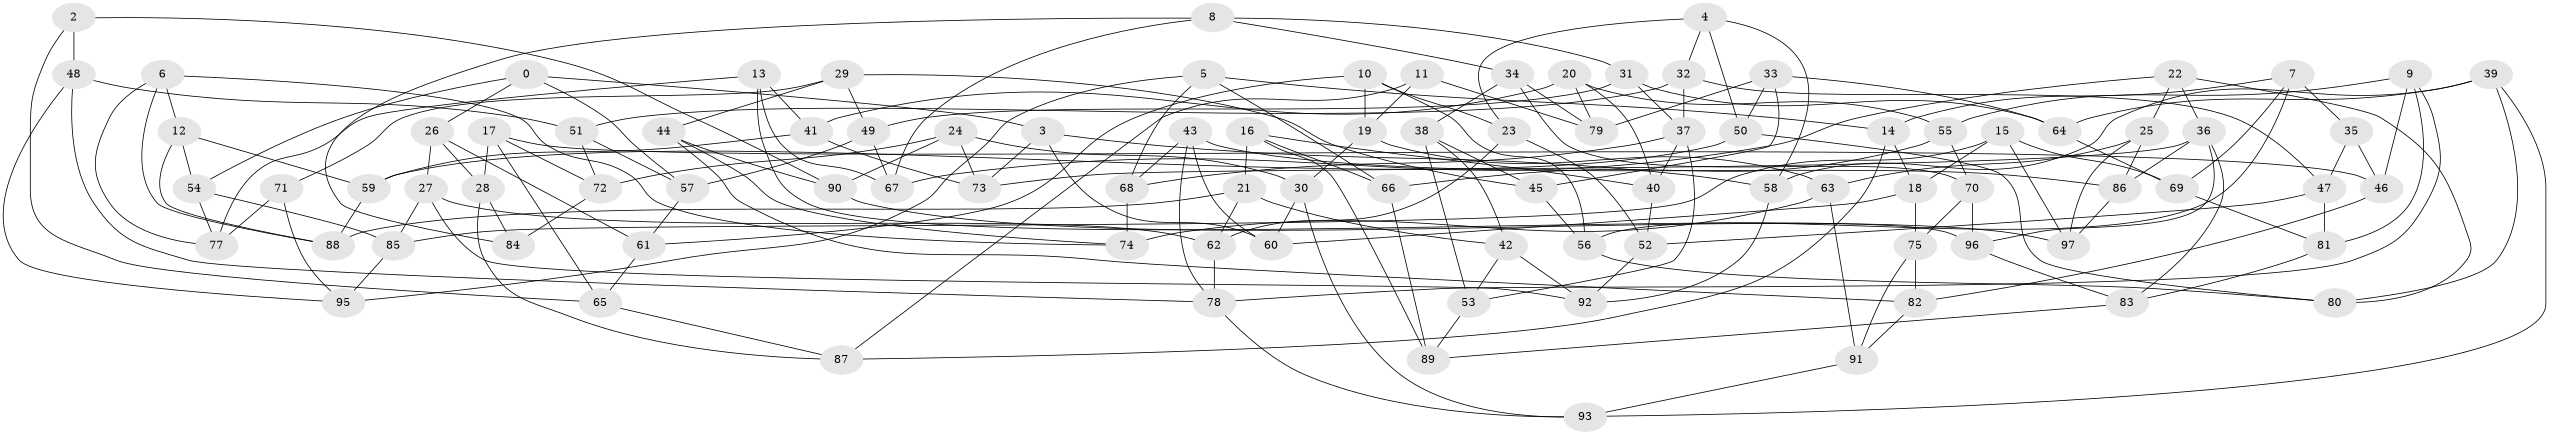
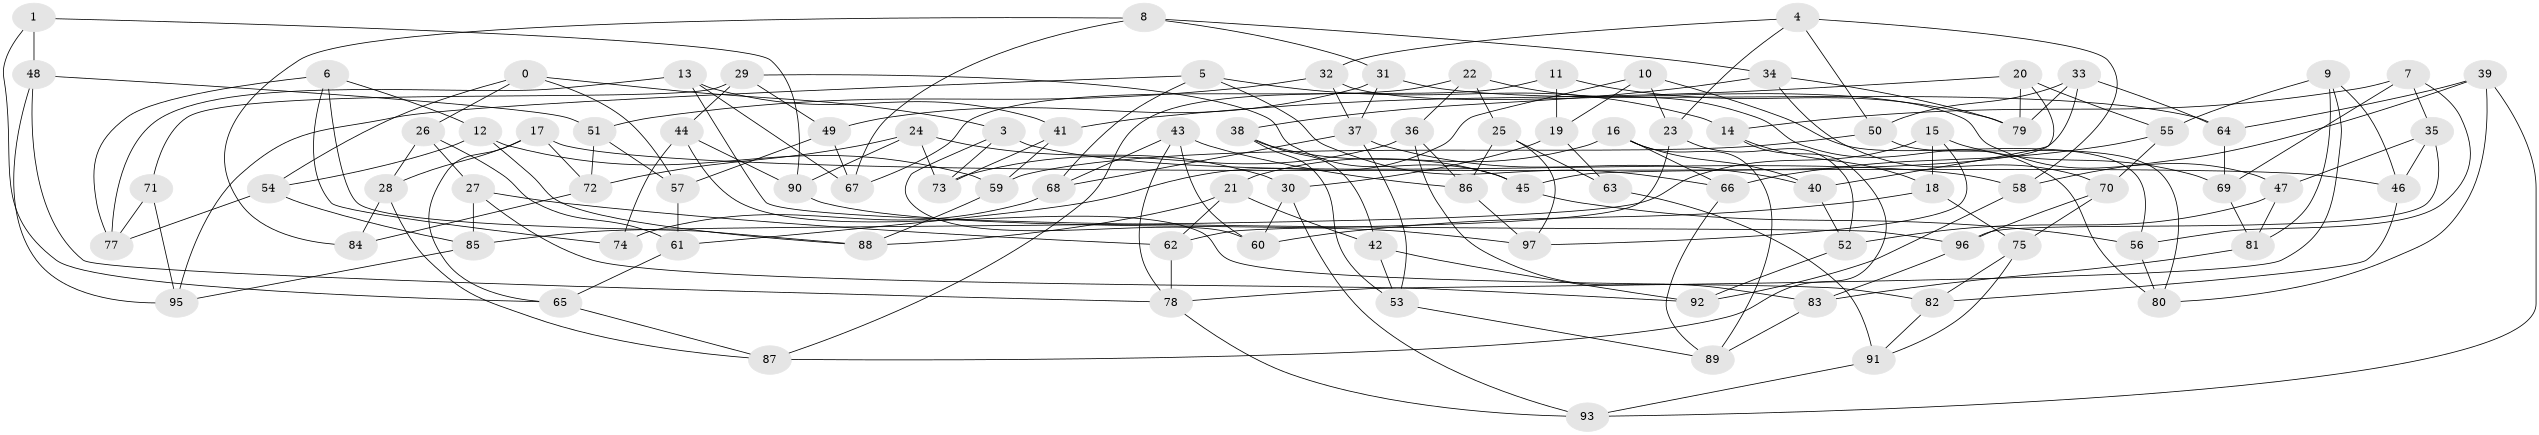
node "2": label "2" -> "1"
edge "36" -- "96": now "35" -- "96"
edge "63" -- "74": removed
